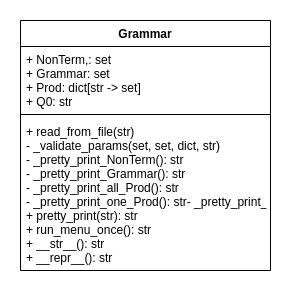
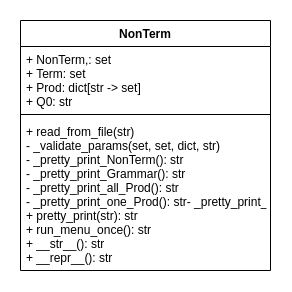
node "Grammar": label "Grammar" -> "NonTerm"
node "+ NonTerm,: set + Grammar: set + Prod: dict[str -> set] + Q0: str": label "+ NonTerm,: set + Grammar: set + Prod: dict[str -> set] + Q0: str" -> "+ NonTerm,: set + Term: set + Prod: dict[str -> set] + Q0: str"
